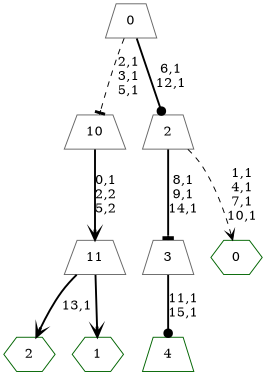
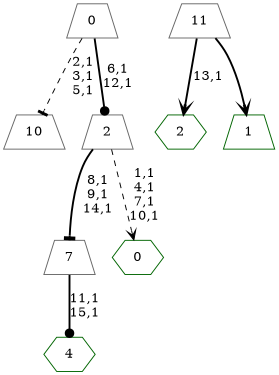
edge "10" -> "11": removed, label "0,1 2,2 5,2"
node "3": label "3" -> "7"
node "1": shape hexagon -> trapezium
node "4": shape trapezium -> hexagon
